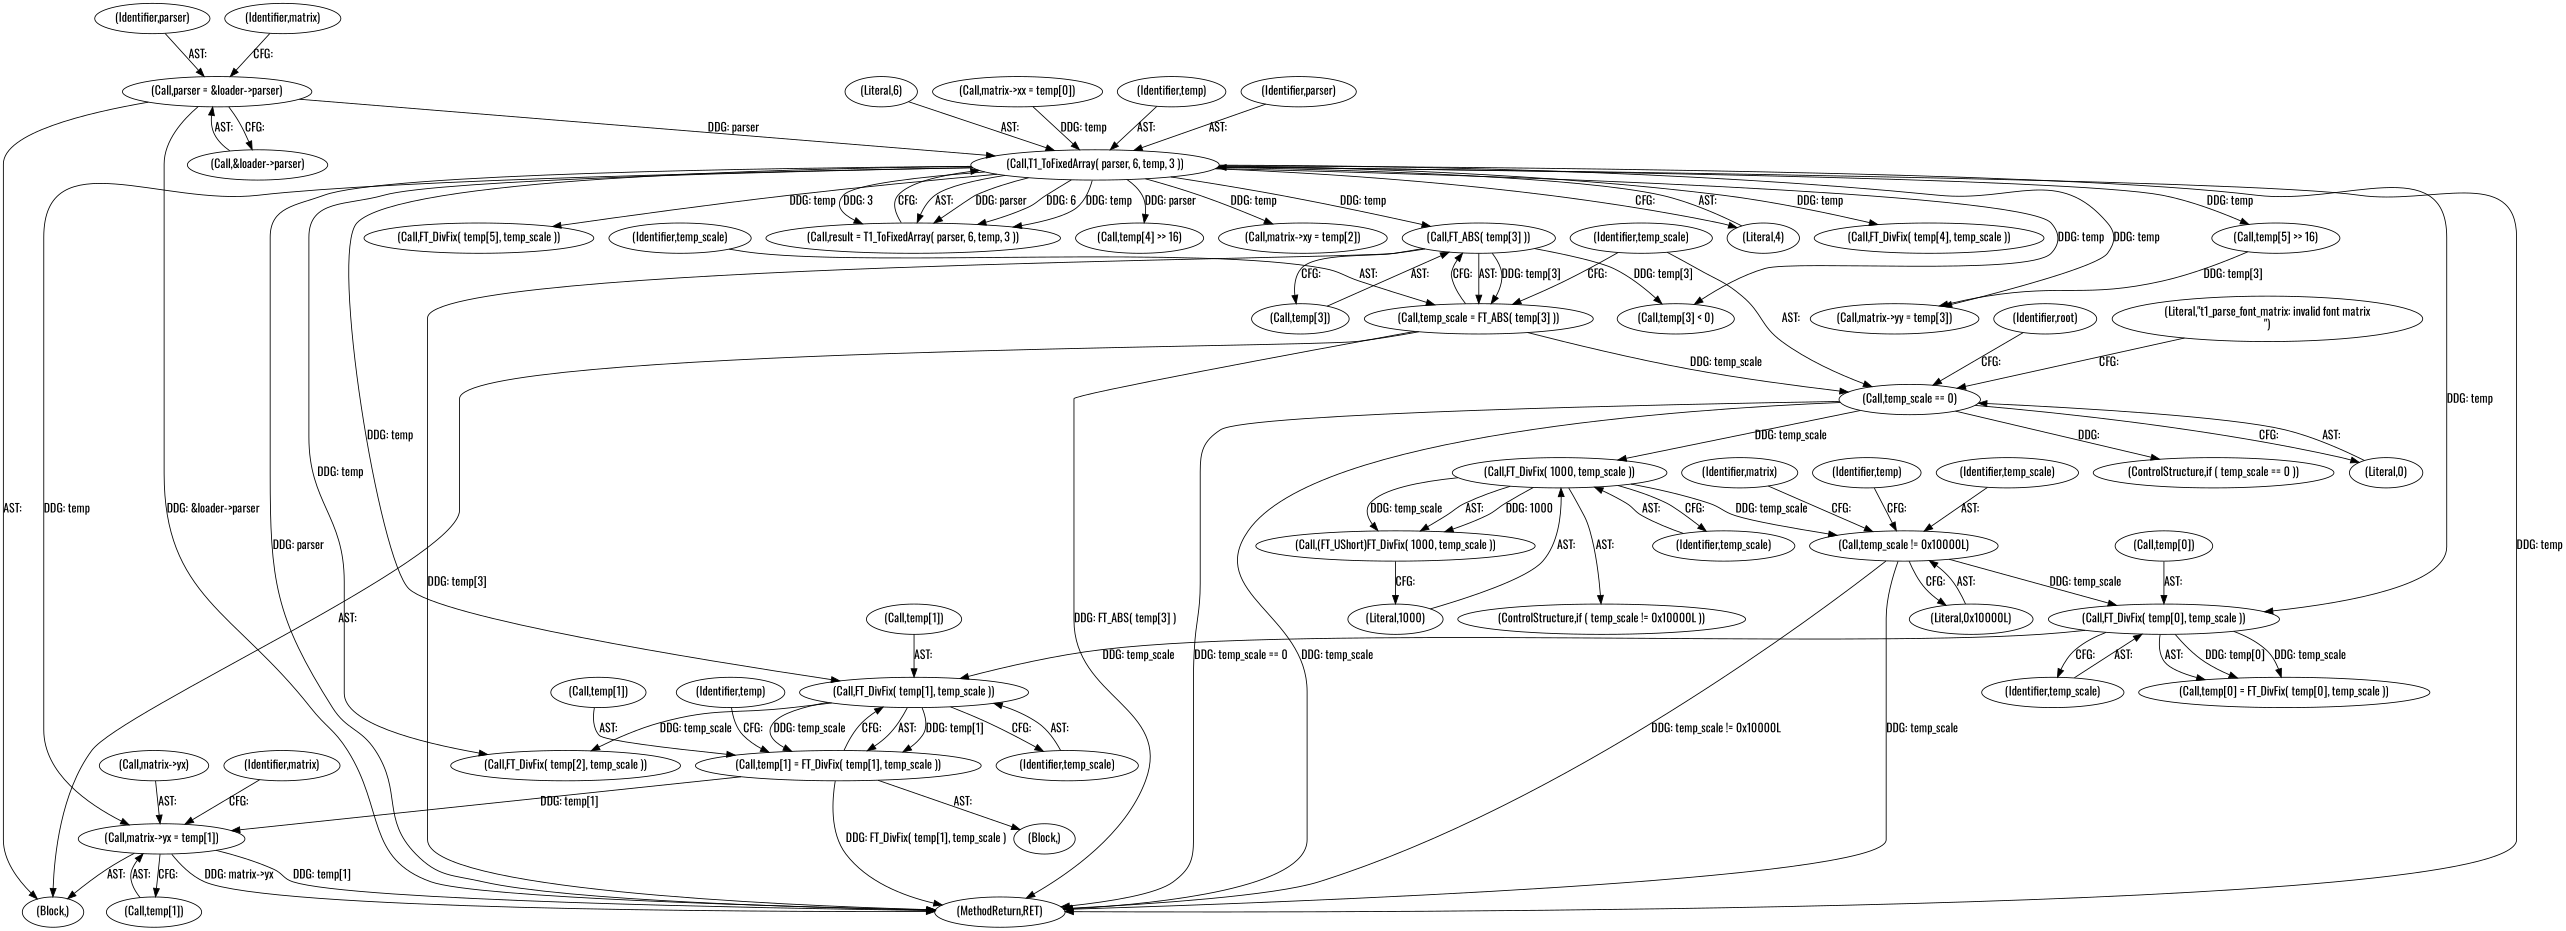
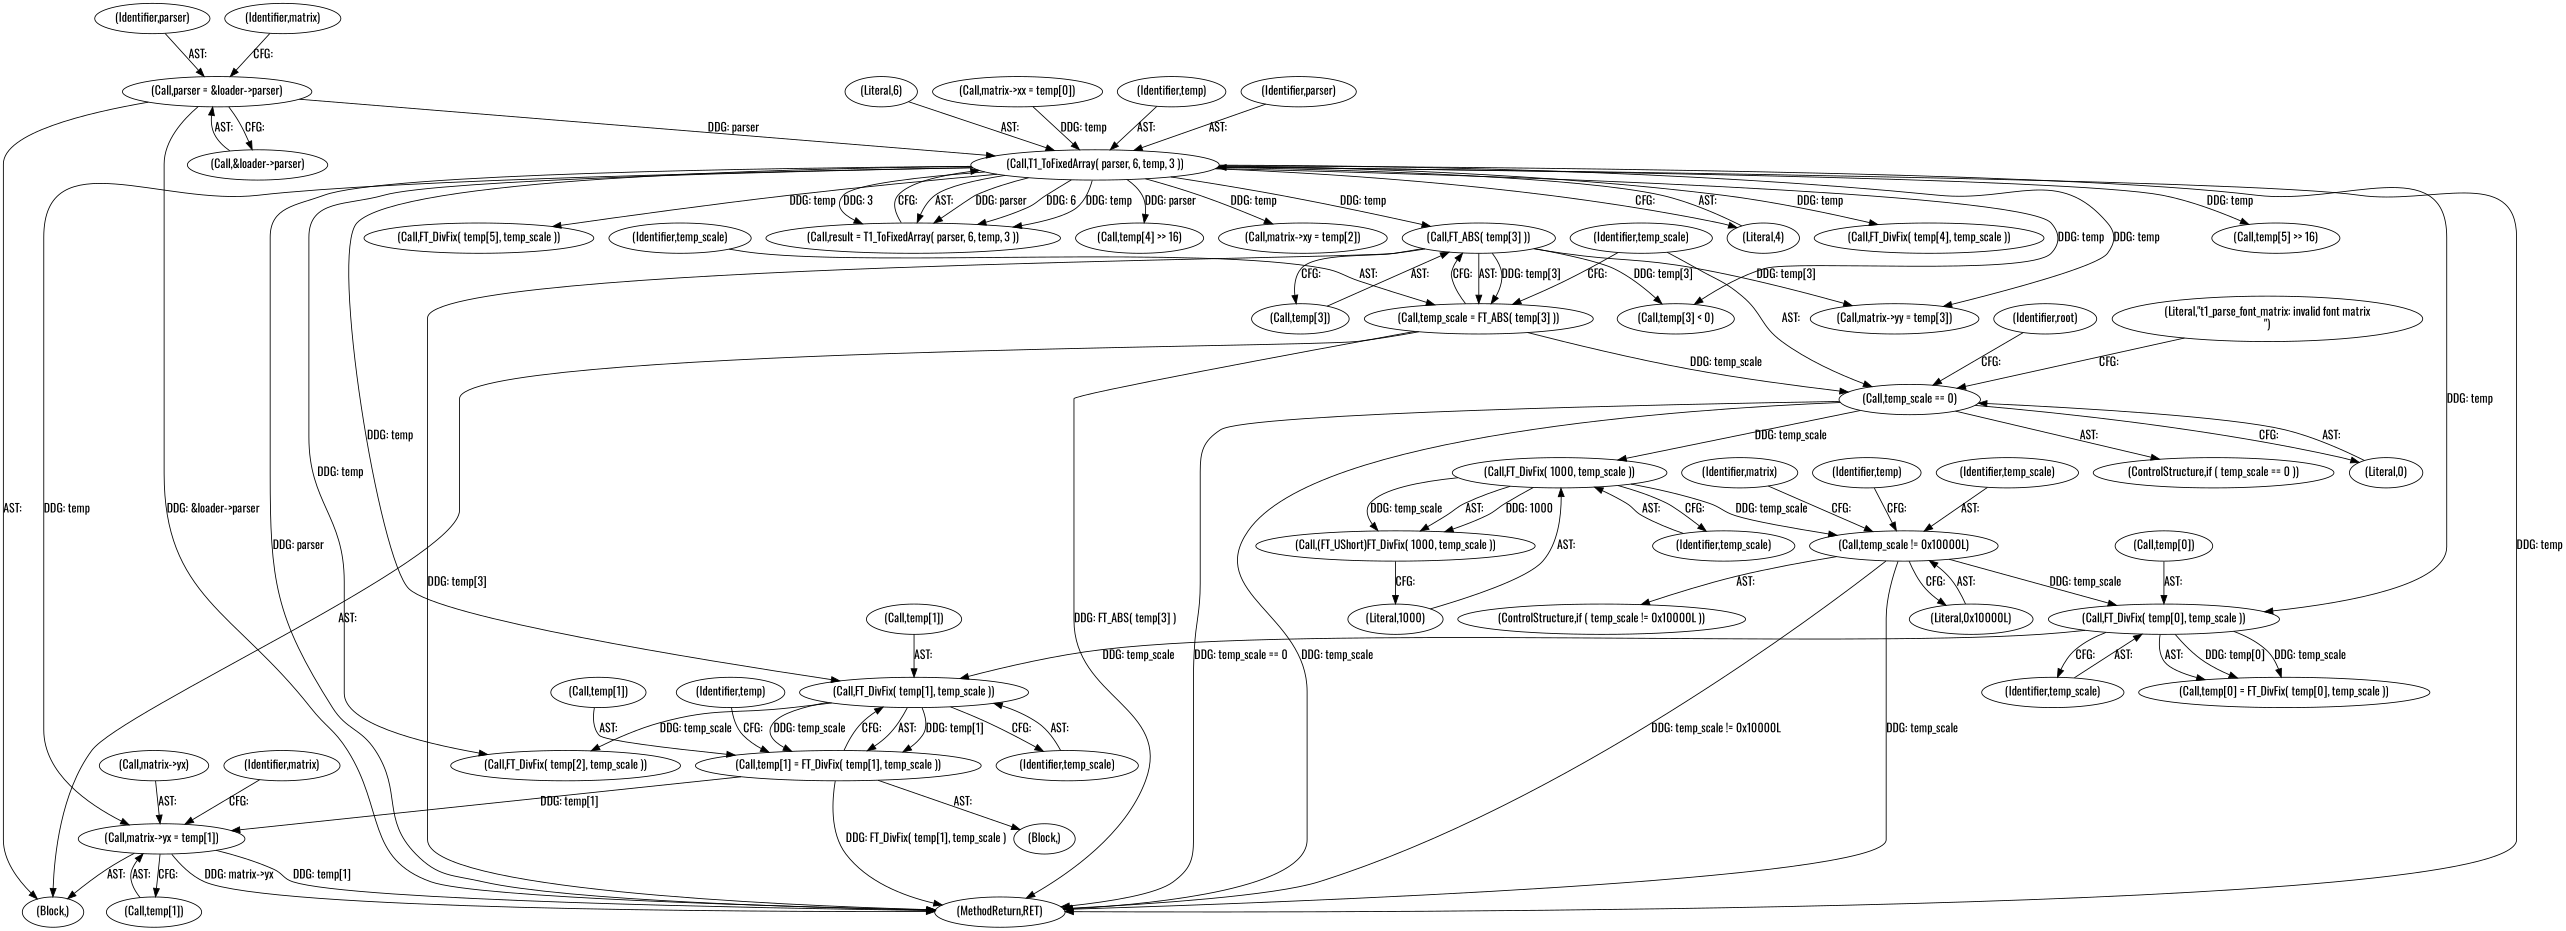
edge "(Call,temp[5] >> 16)" -> "(Call,matrix->yy = temp[3])": now "(Call,FT_ABS( temp[3] ))" -> "(Call,matrix->yy = temp[3])"
edge "(Call,temp_scale == 0)" -> "(ControlStructure,if ( temp_scale == 0 ))": label "DDG: " -> "AST: "
edge "(Call,FT_DivFix( 1000, temp_scale ))" -> "(ControlStructure,if ( temp_scale != 0x10000L ))": now "(Call,temp_scale != 0x10000L)" -> "(ControlStructure,if ( temp_scale != 0x10000L ))"
